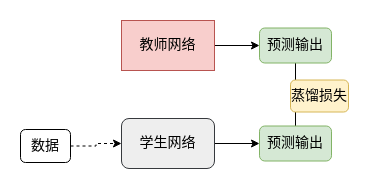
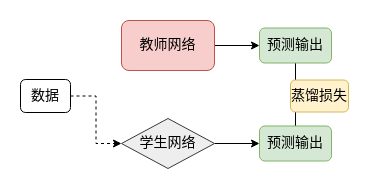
node "教师网络": shape rectangle -> rounded rectangle
node "学生网络": shape rounded rectangle -> diamond
node "数据": moved (46, 146) -> (46, 96)
